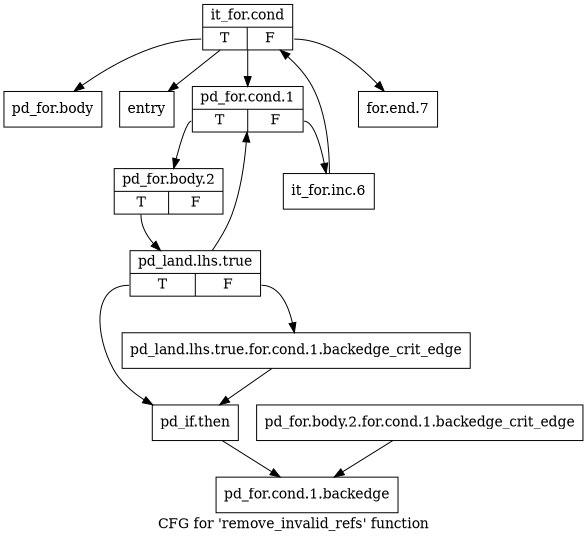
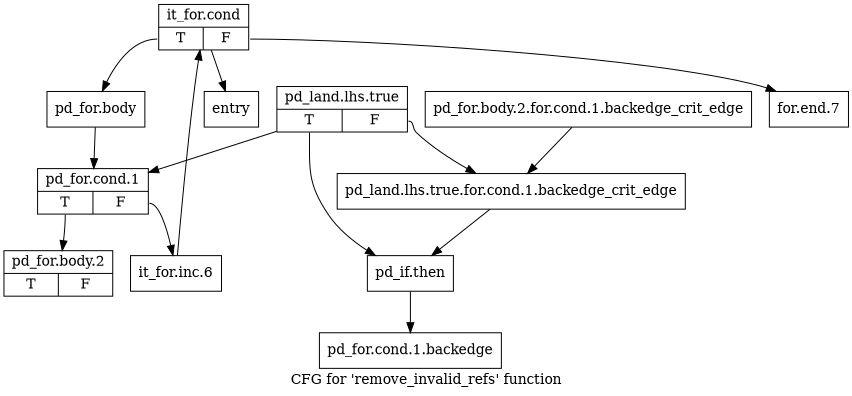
edge "it_for.cond" -> "pd_for.cond.1": now "pd_for.body" -> "pd_for.cond.1"
edge "pd_for.body.2" -> "pd_land.lhs.true": removed
edge "pd_for.body.2.for.cond.1.backedge_crit_edge" -> "pd_for.cond.1.backedge": now "pd_for.body.2.for.cond.1.backedge_crit_edge" -> "pd_land.lhs.true.for.cond.1.backedge_crit_edge"
